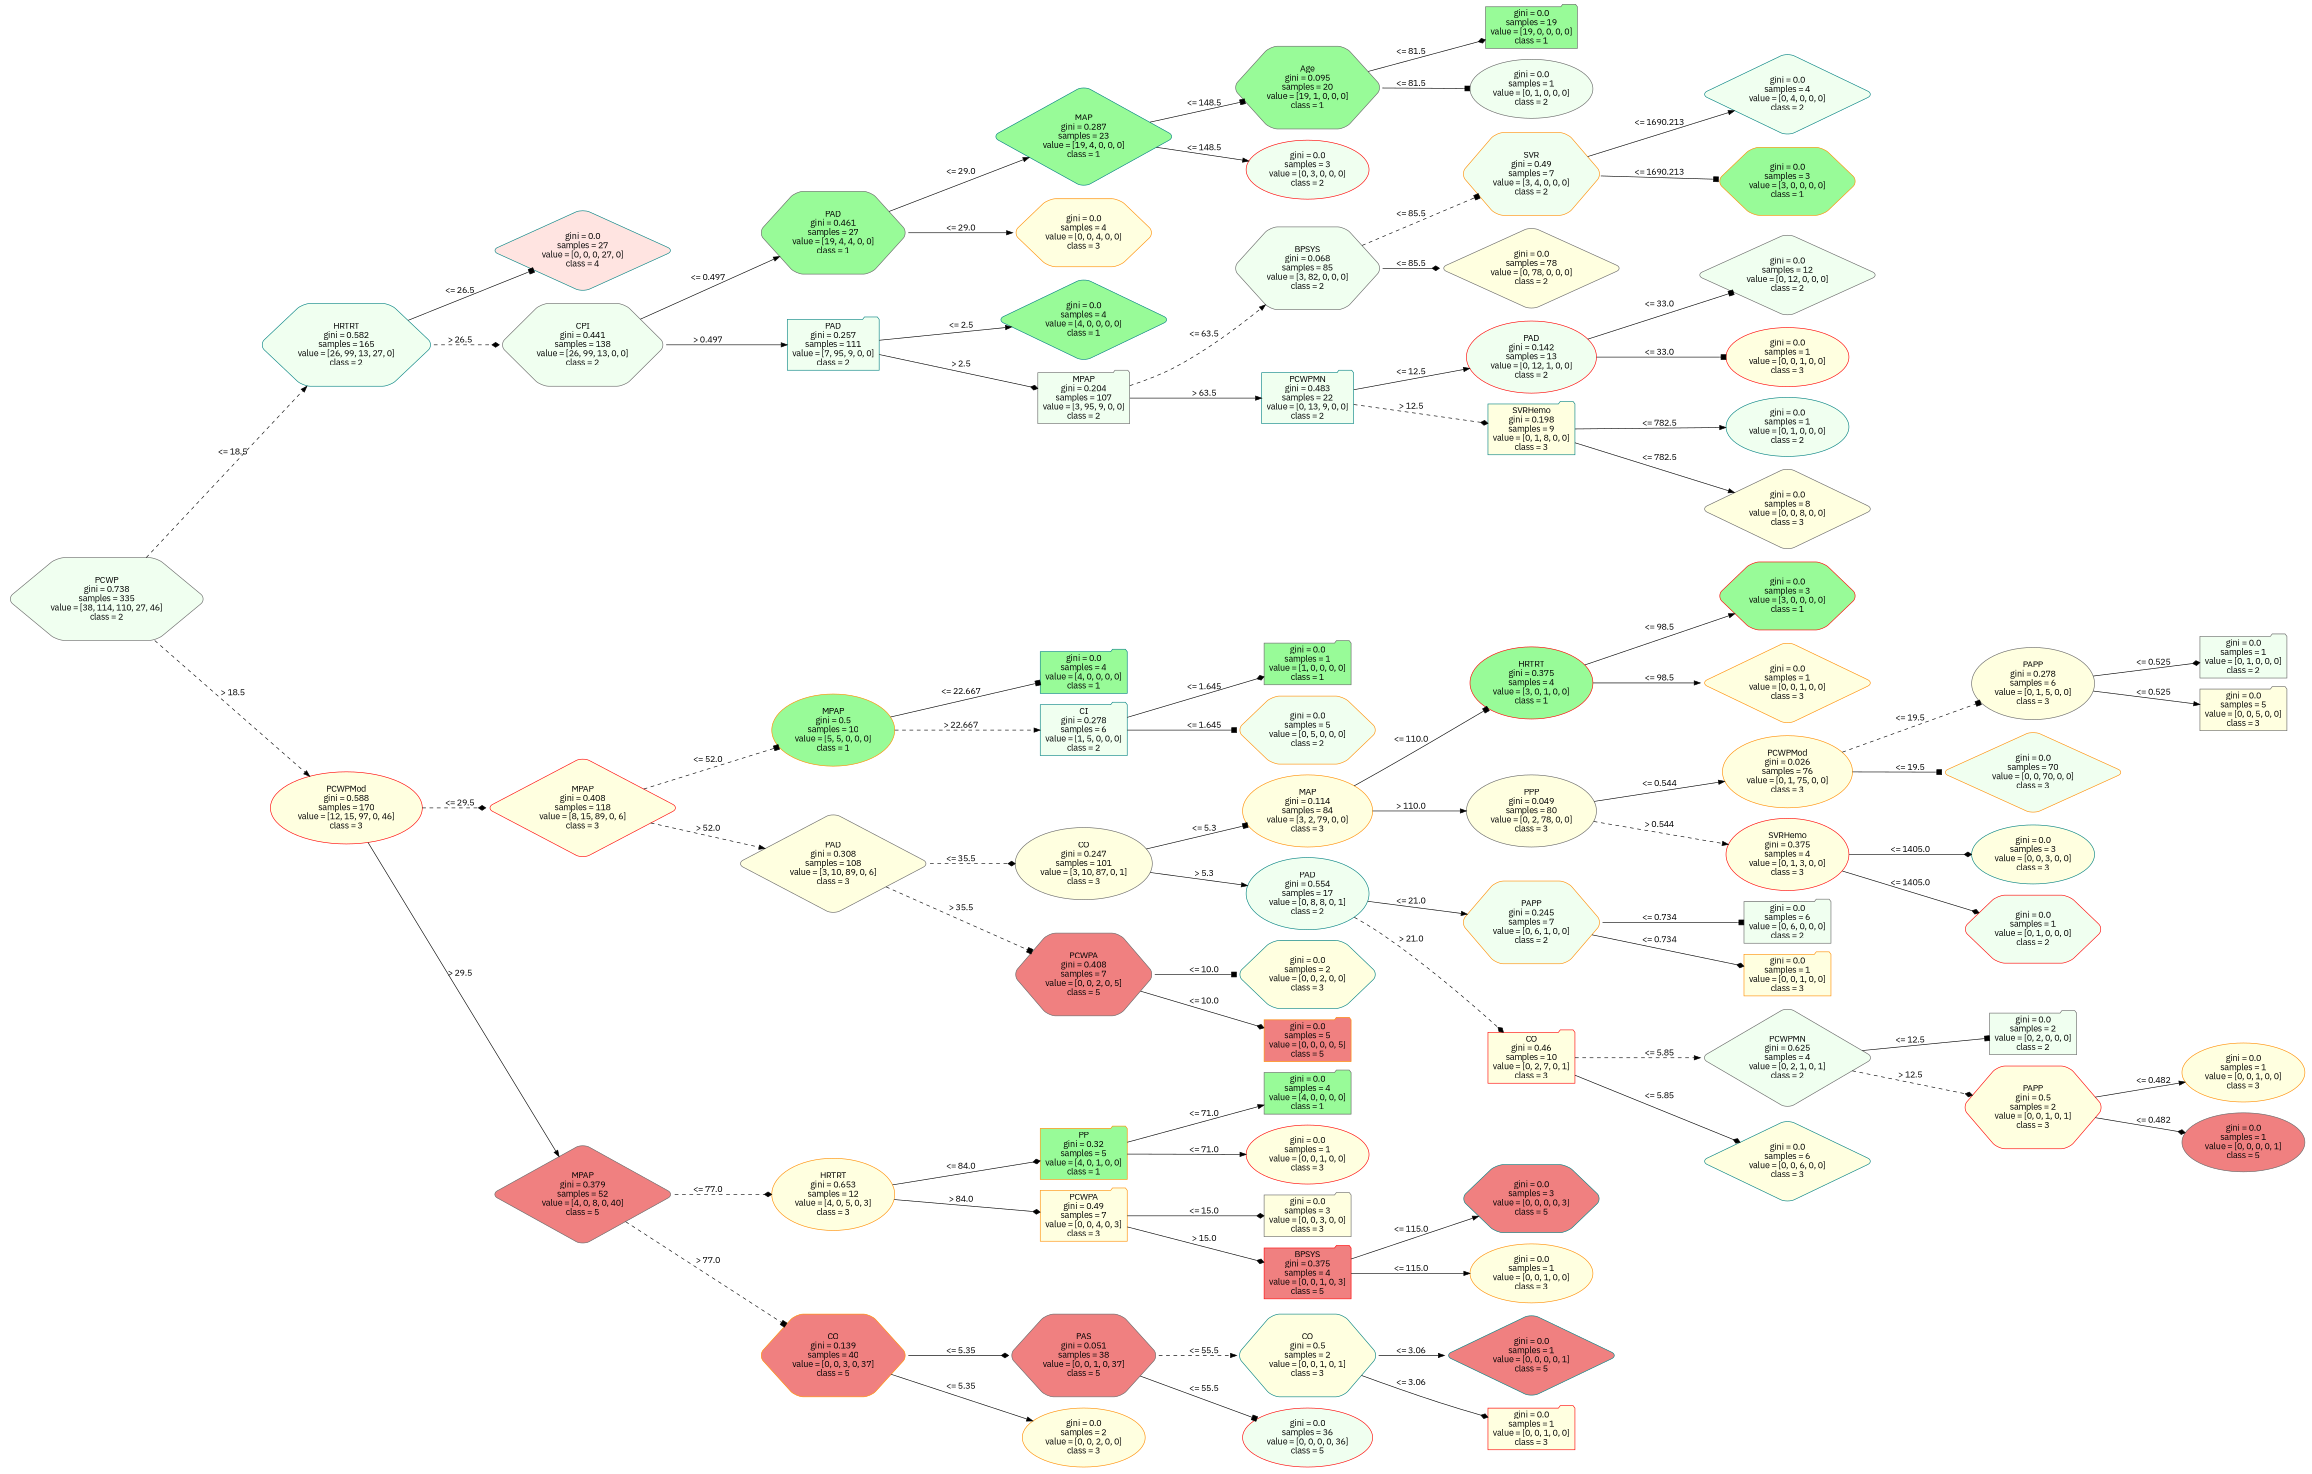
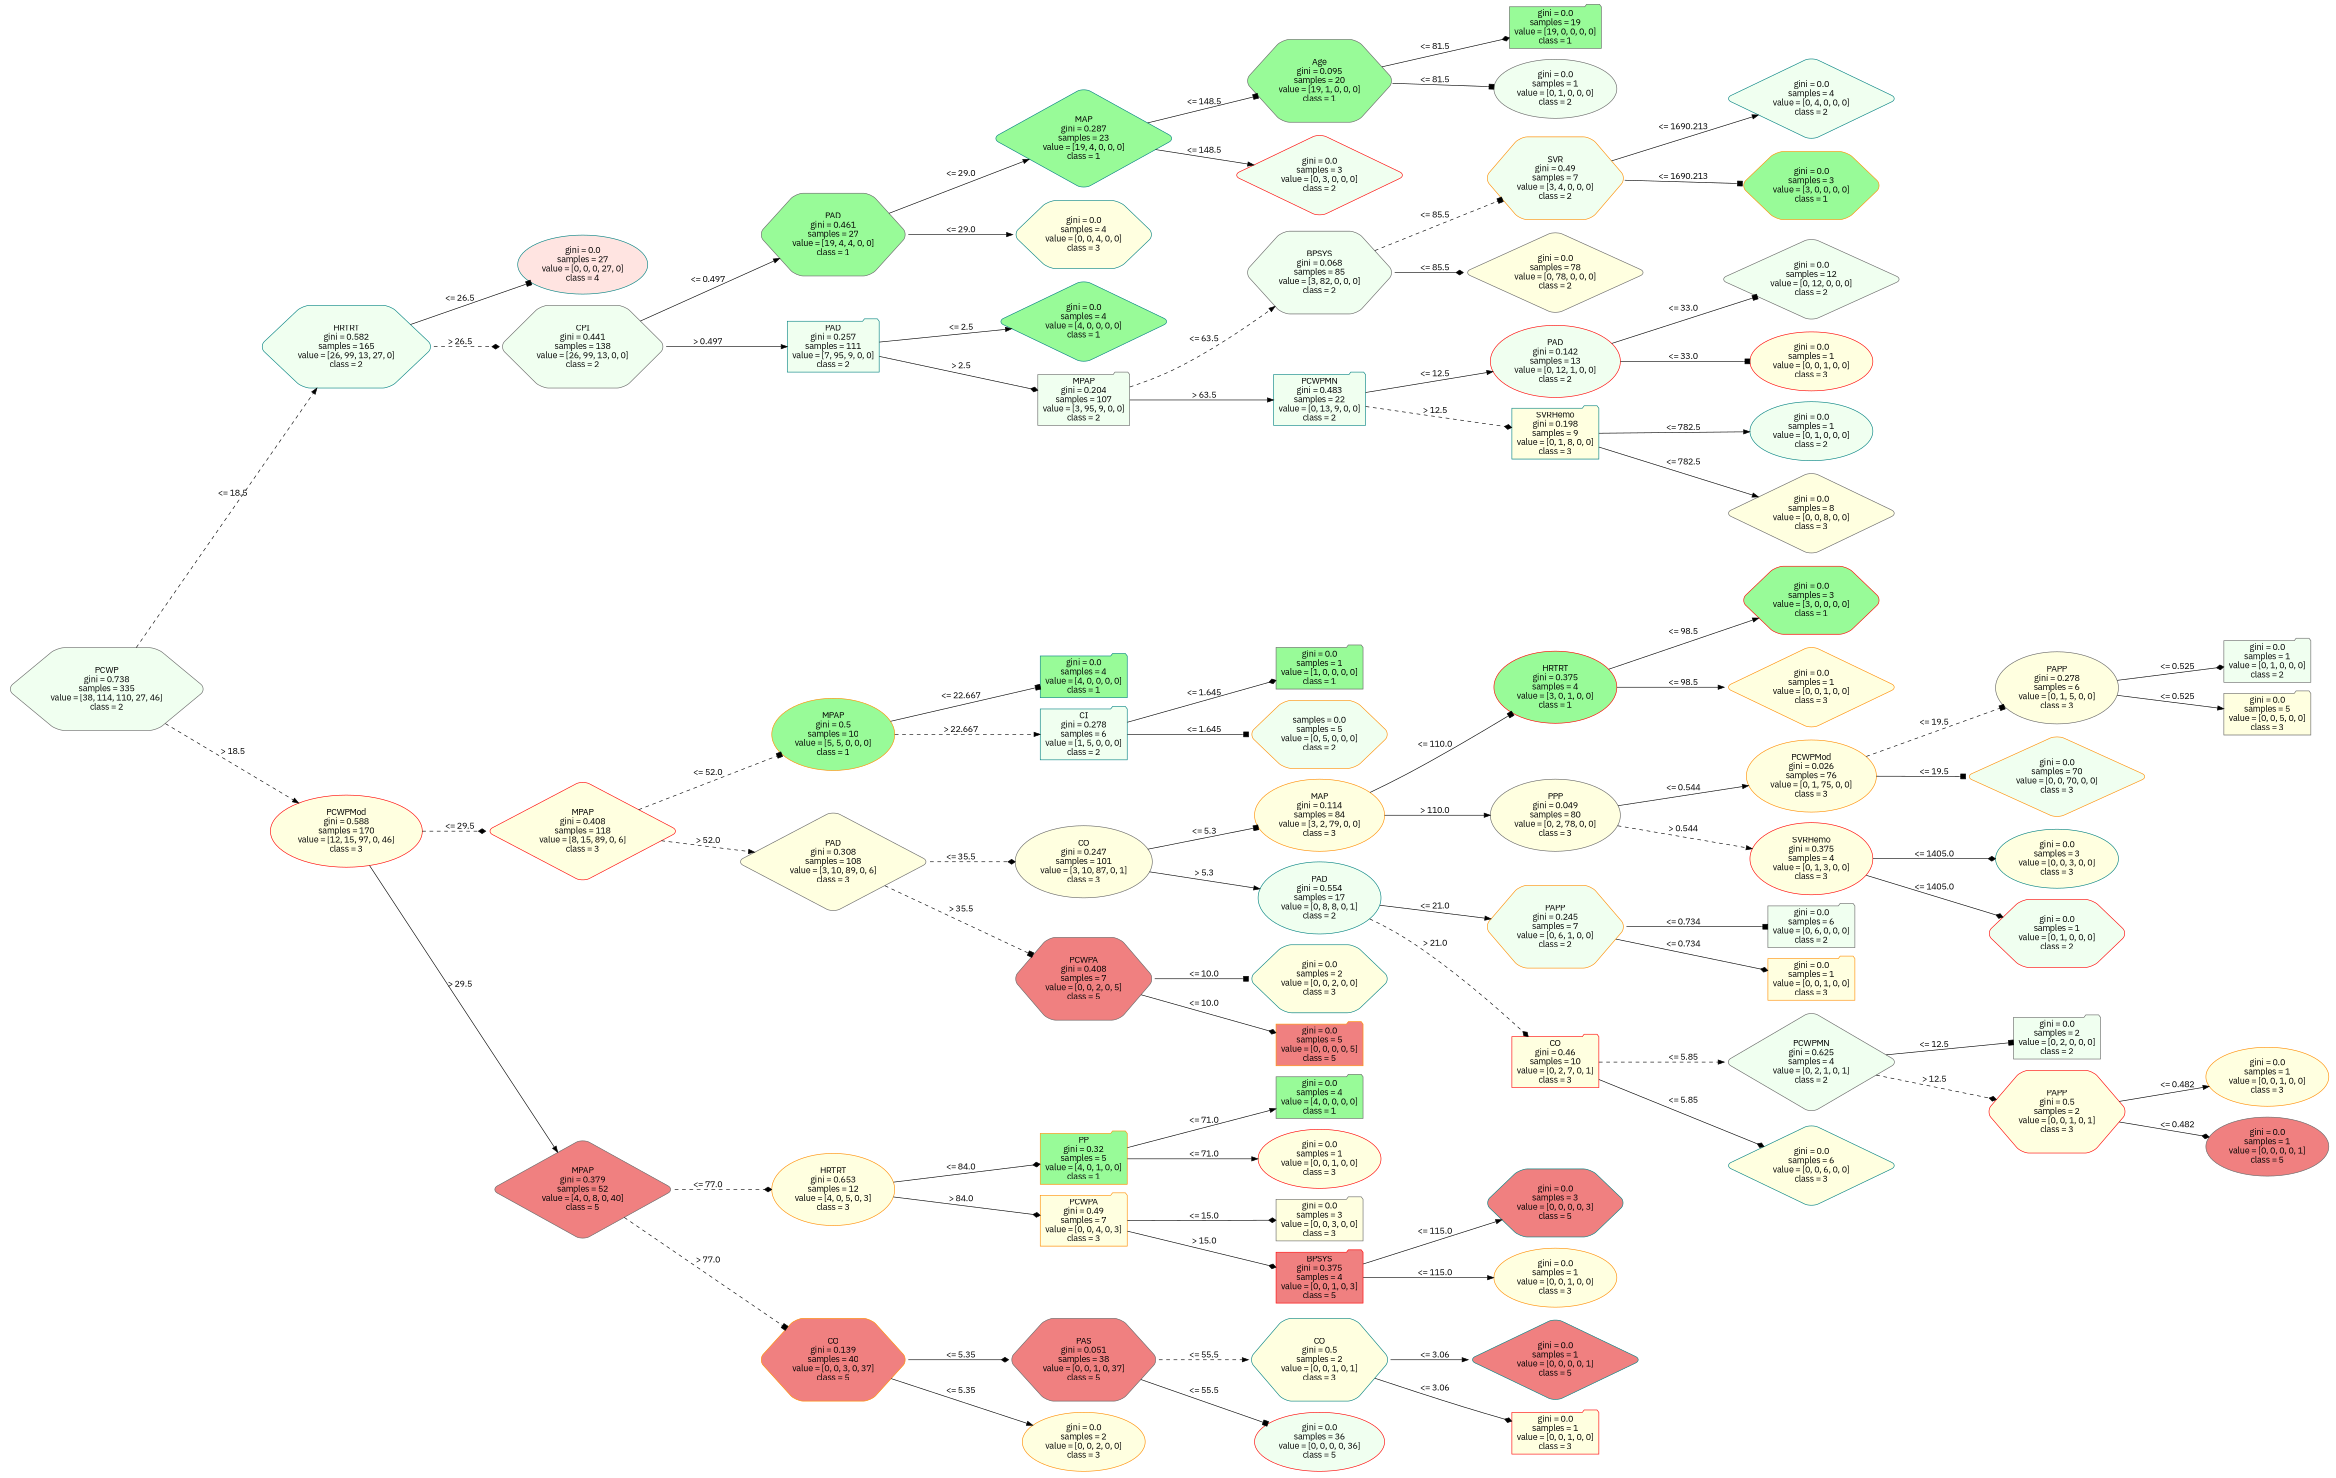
node "gini = 0.0 samples = 3 value = [0, 3, 0, 0, 0] class = 2": shape ellipse -> diamond
node "gini = 0.0 samples = 4 value = [0, 0, 4, 0, 0] class = 3": color darkorange -> teal
node "gini = 0.0 samples = 27 value = [0, 0, 0, 27, 0] class = 4": shape diamond -> ellipse
node "gini = 0.0 samples = 5 value = [0, 5, 0, 0, 0] class = 2": label "gini = 0.0 samples = 5 value = [0, 5, 0, 0, 0] class = 2" -> "samples = 0.0 samples = 5 value = [0, 5, 0, 0, 0] class = 2"
